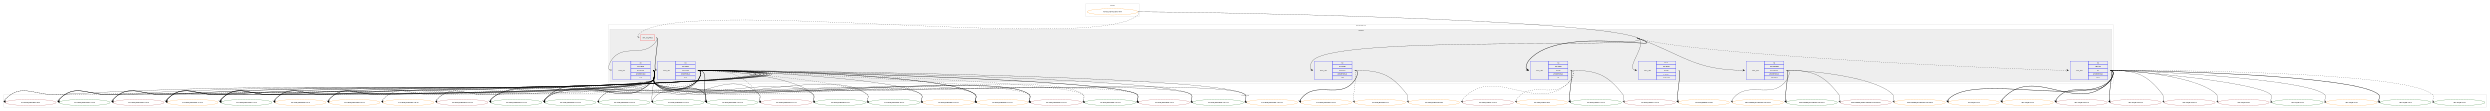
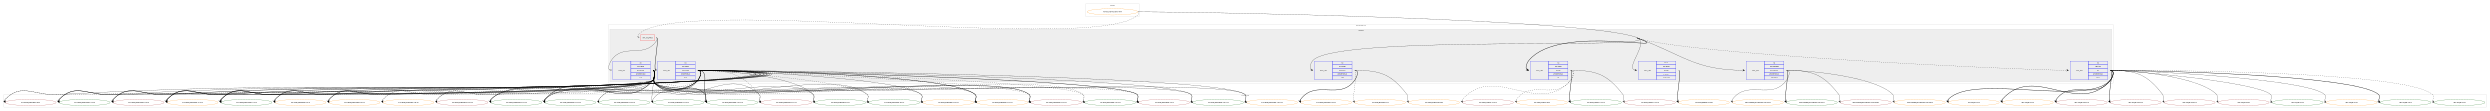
node "app-portage/libtool-patches-20170826.1": label "app-portage/libtool-patches-20170826.1" -> "app-portage/elt-patches-20170826.1"
